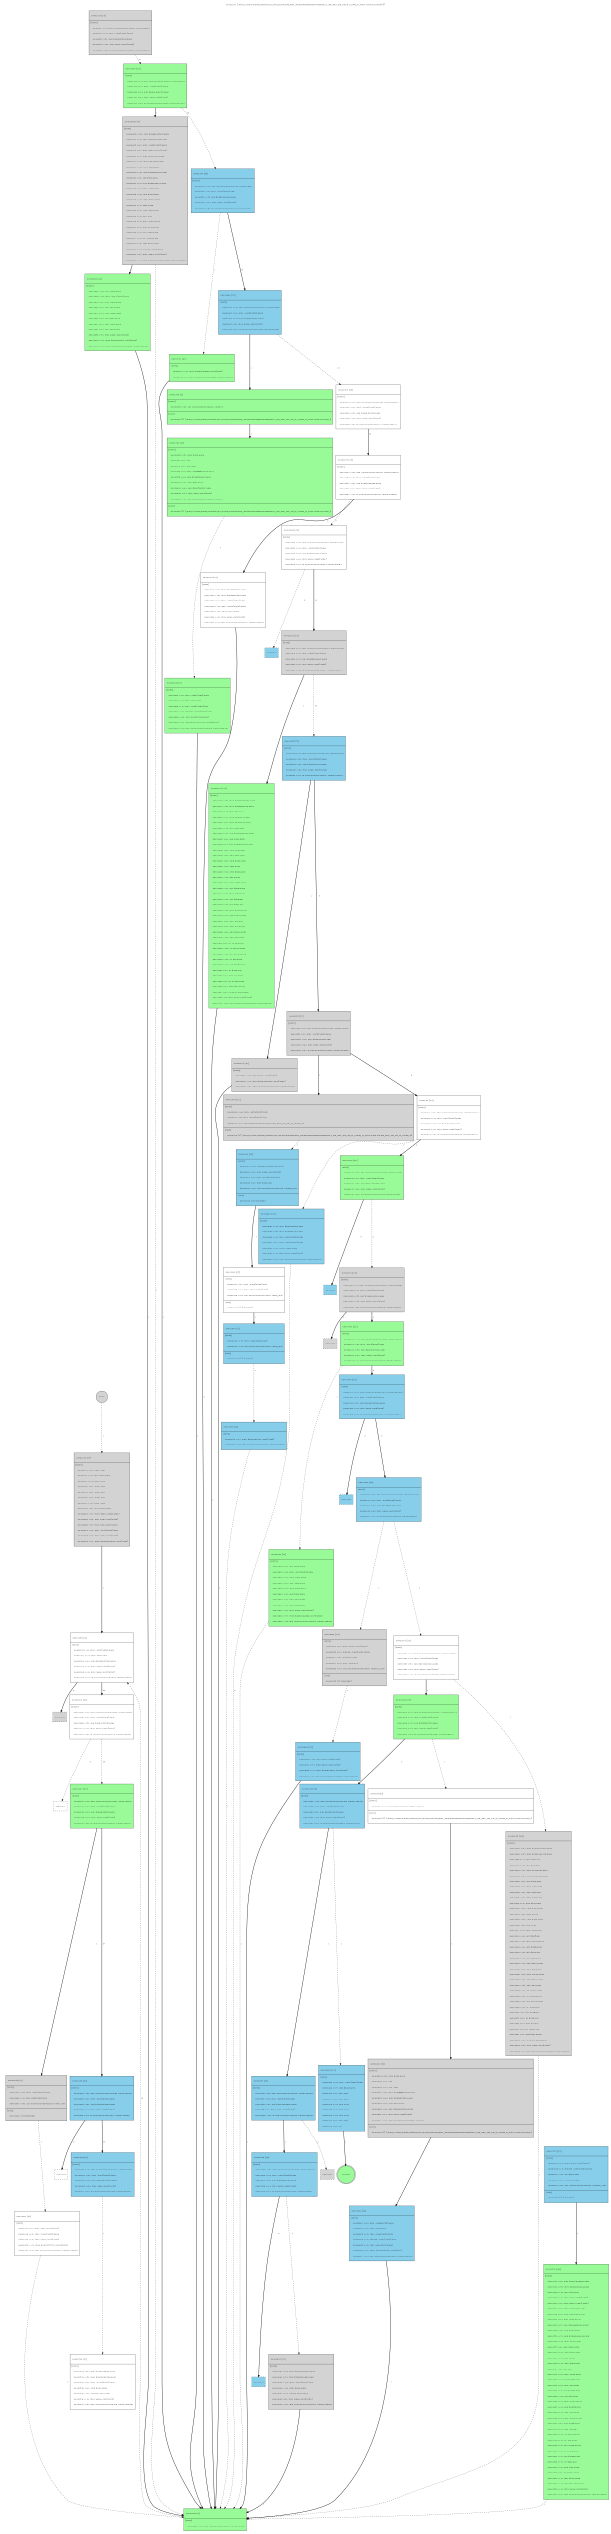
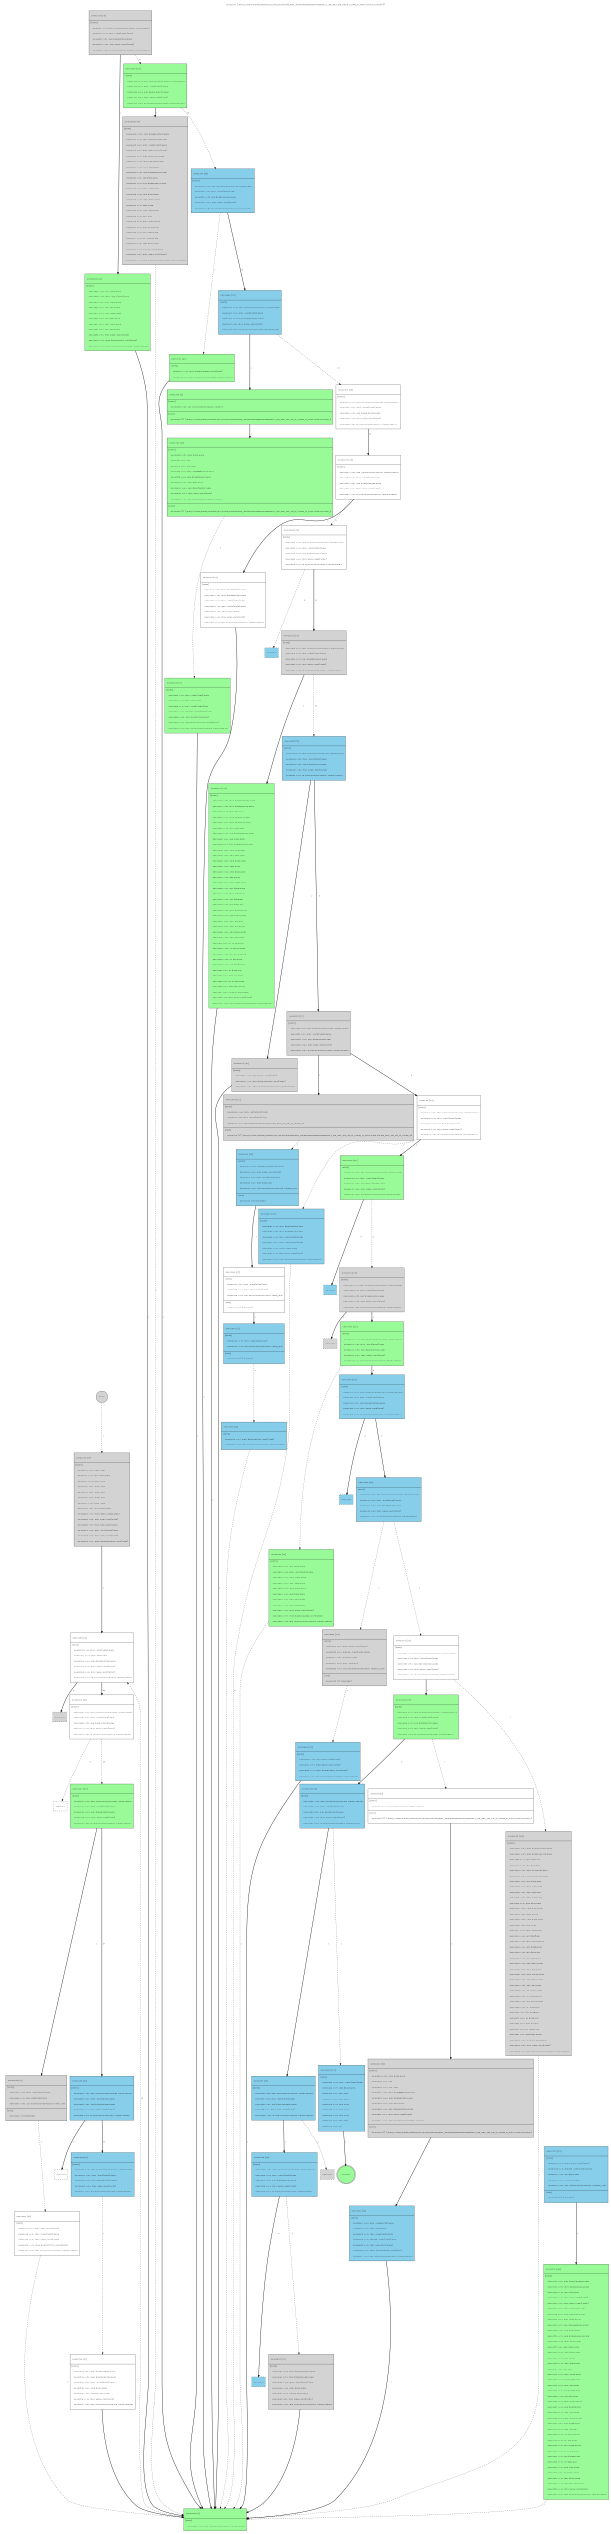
edge "0x401a0b [94]" -> "0x4018ec [33]": now "0x401317 [25]" -> "0x4018ec [33]"
edge "0x40152e [27]" -> "0x401acb [5]": added, label "1"
